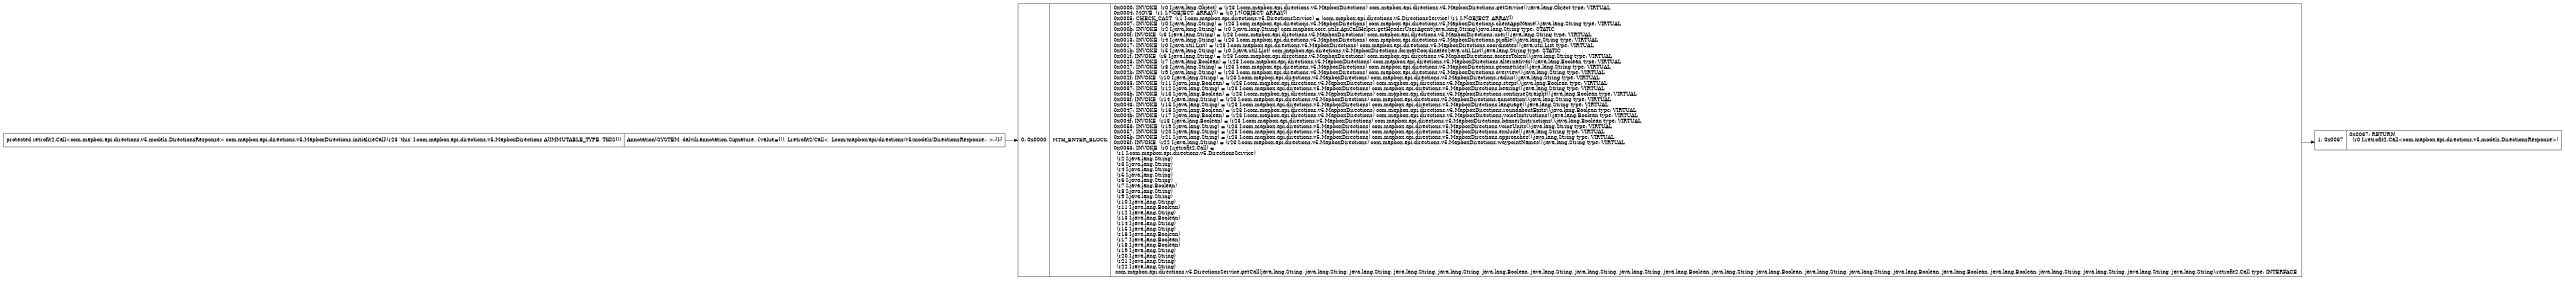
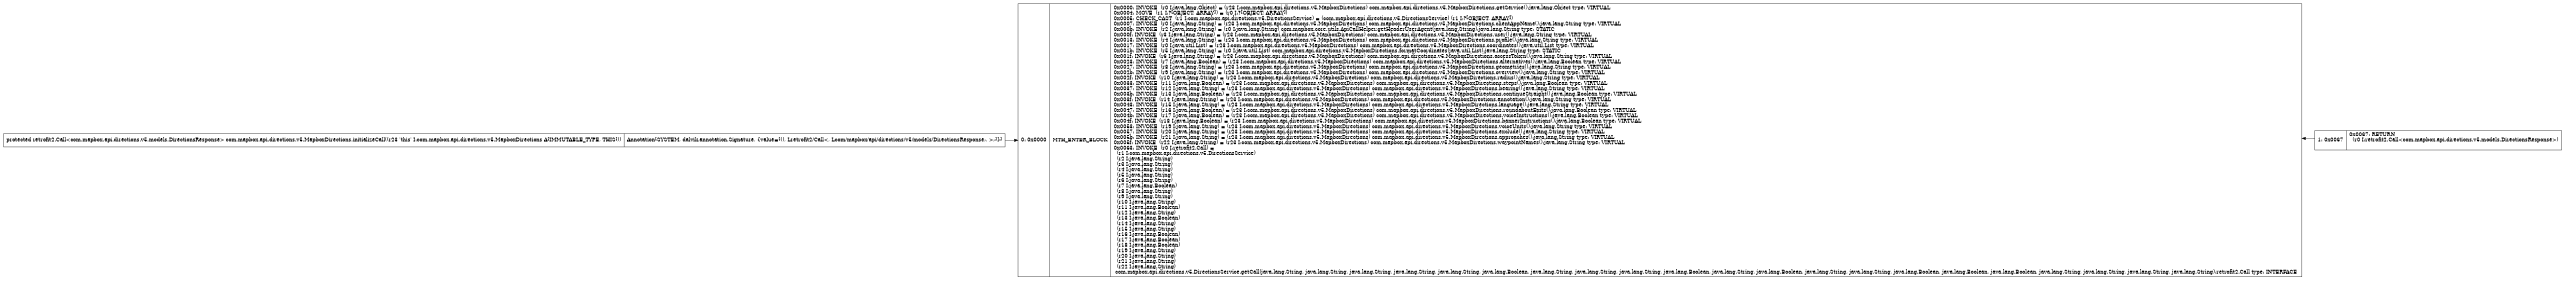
edge "0: 0x0000" -> "1: 0x0067": reversed
